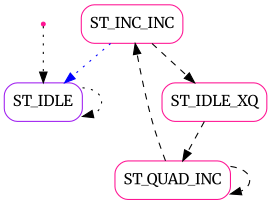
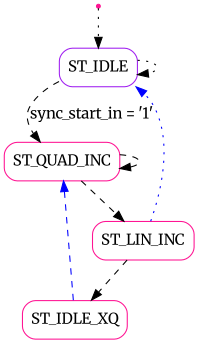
node "ST_INC_INC": label "ST_INC_INC" -> "ST_LIN_INC"
edge "ST_IDLE" -> "ST_QUAD_INC": added, label "sync_start_in = '1'"
edge "ST_IDLE_XQ" -> "ST_QUAD_INC": color black -> blue
